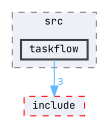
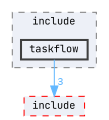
cluster "src": label "src" -> "include"
